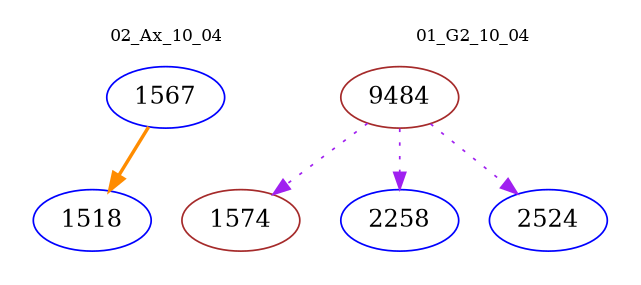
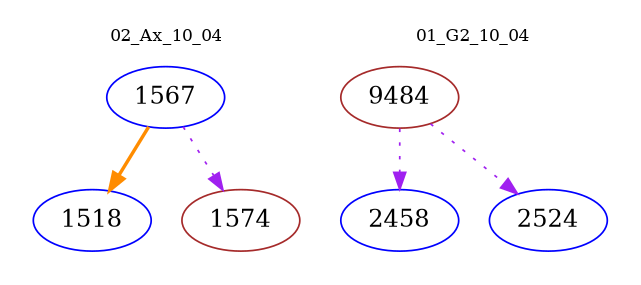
edge "9484" -> "1574": now "1567" -> "1574"
node "2258": label "2258" -> "2458"
